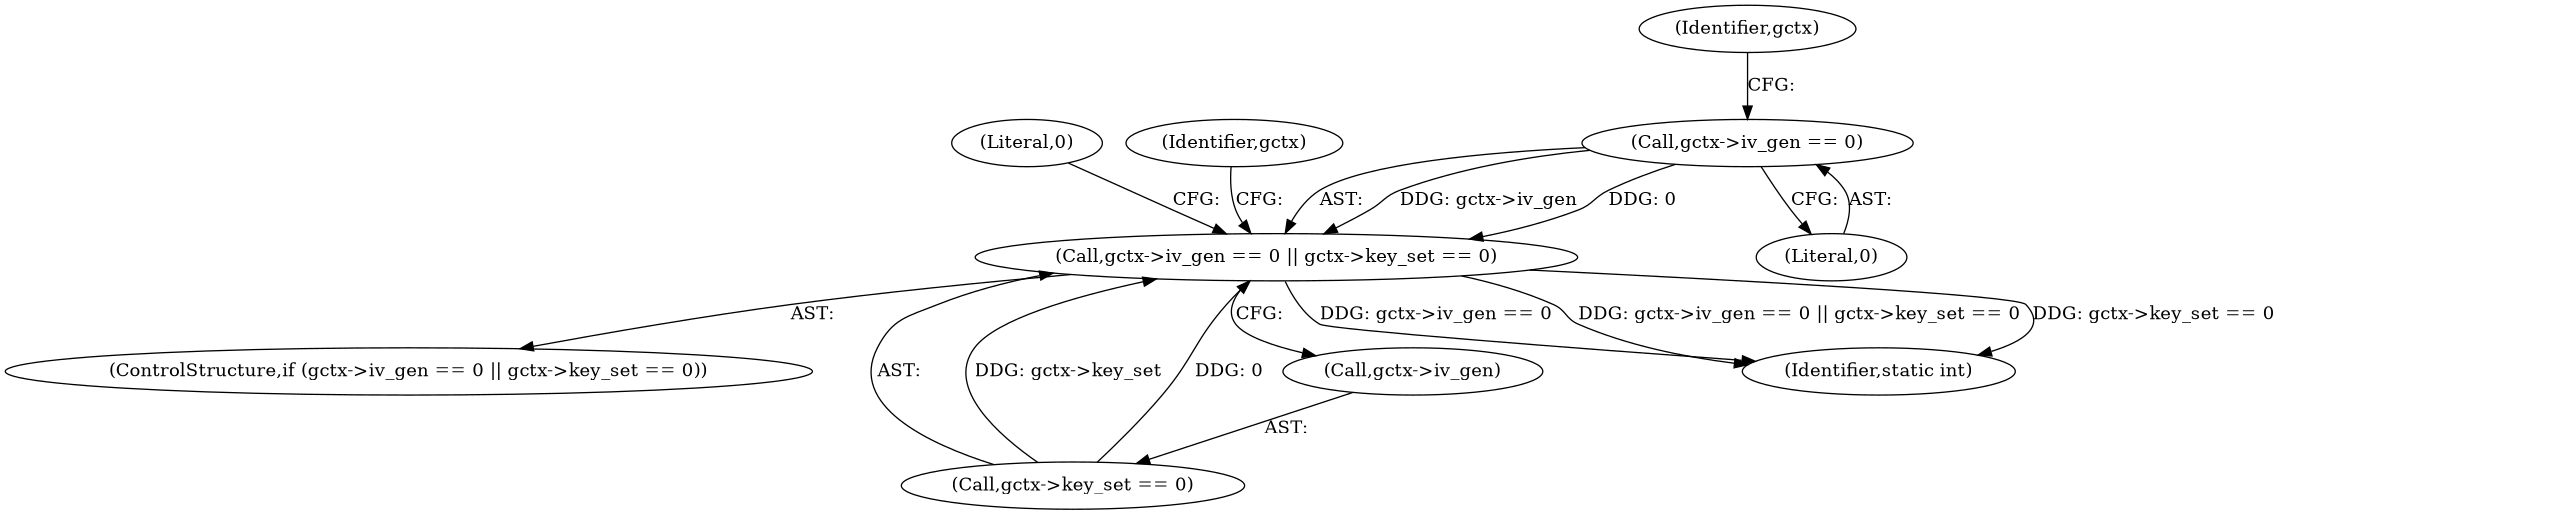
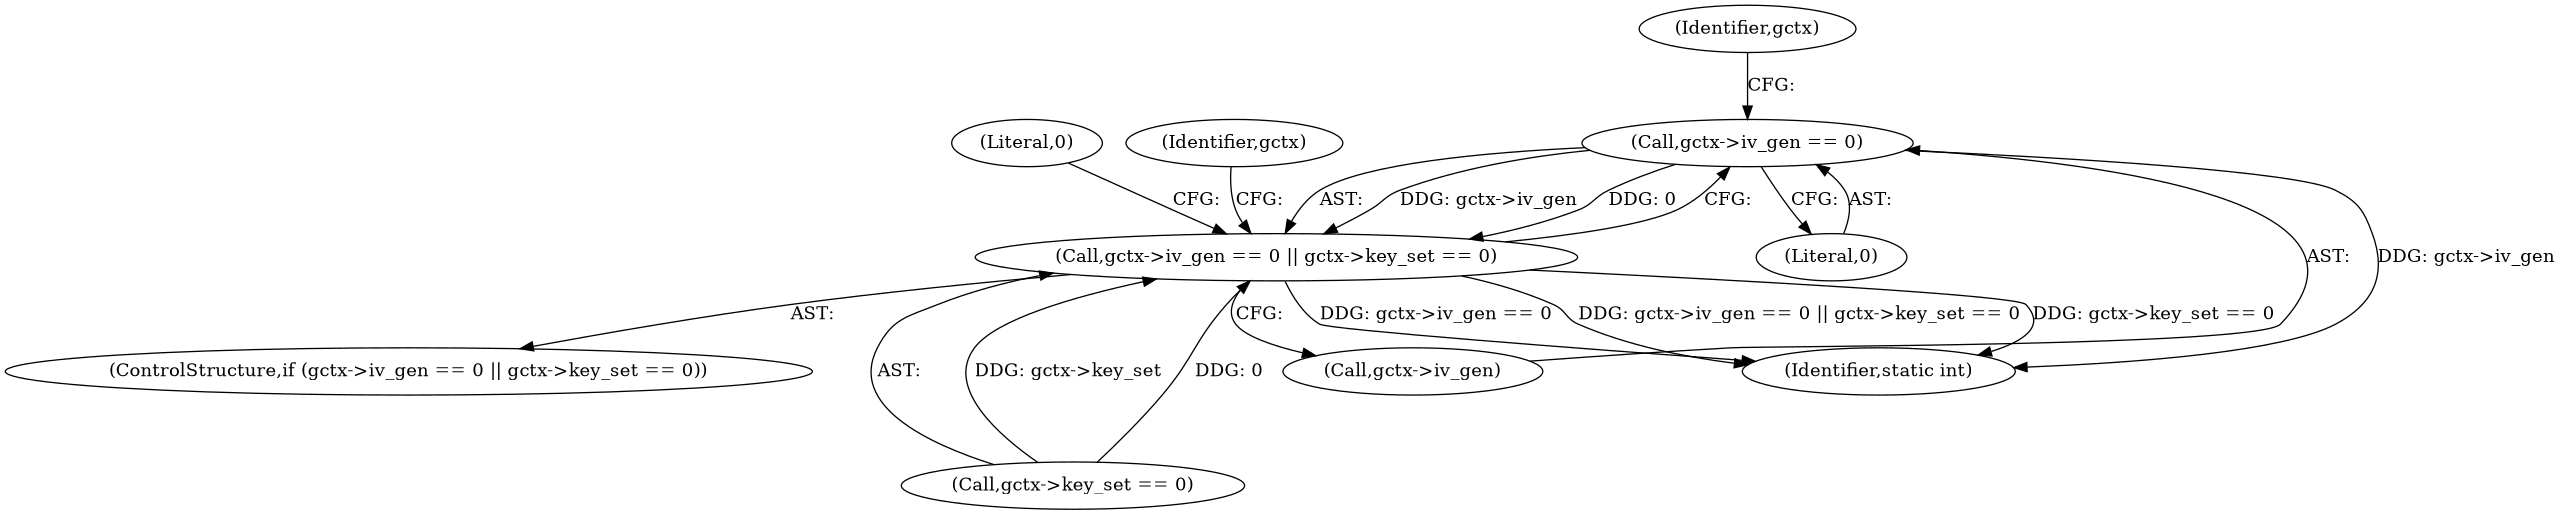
edge "(Call,gctx->iv_gen == 0)" -> "(Identifier,static int)": added, label "DDG: gctx->iv_gen"
edge "(Call,gctx->iv_gen == 0 || gctx->key_set == 0)" -> "(Call,gctx->iv_gen == 0)": added, label "CFG:"
edge "(Call,gctx->iv_gen)" -> "(Call,gctx->key_set == 0)": now "(Call,gctx->iv_gen)" -> "(Call,gctx->iv_gen == 0)"
